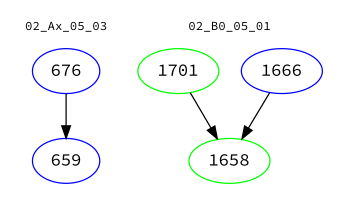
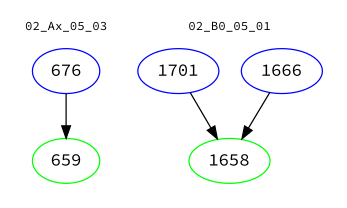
node "1701": color green -> blue
node "659": color blue -> green
